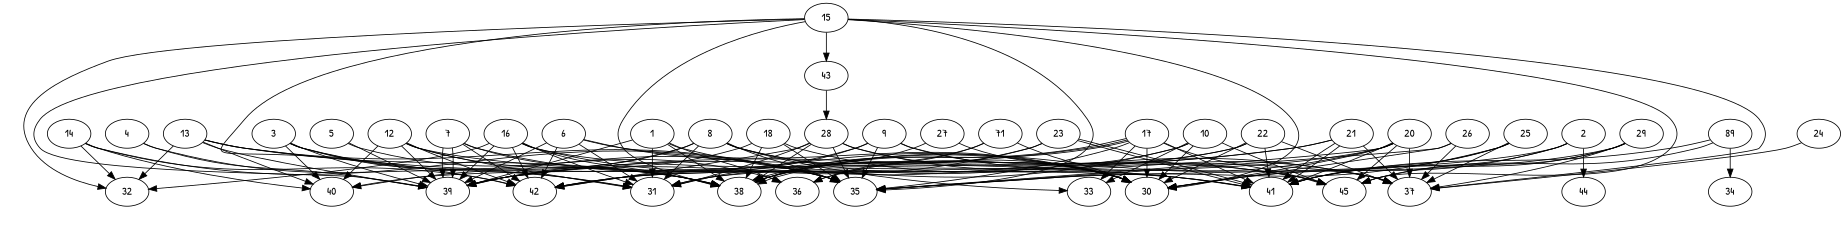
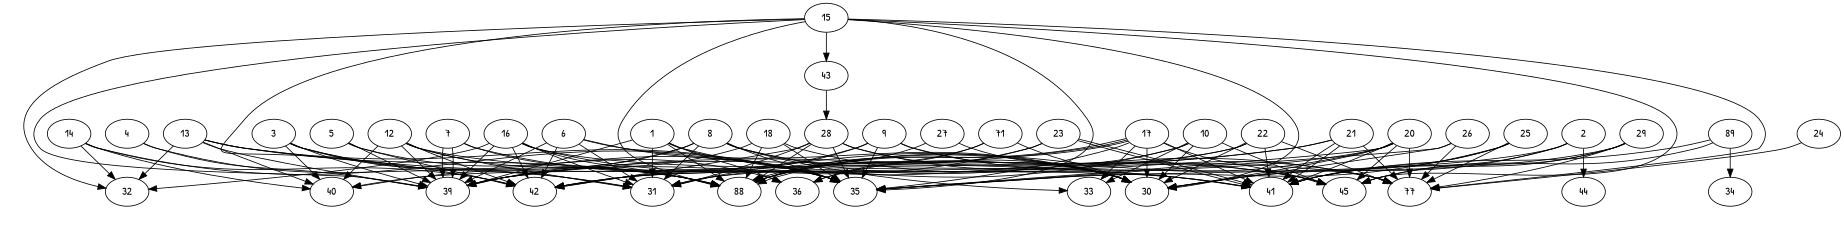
edge "7" -> "42": now "5" -> "42"
edge "1" -> "35": added
node "38": label "38" -> "88"
node "37": label "37" -> "77"
